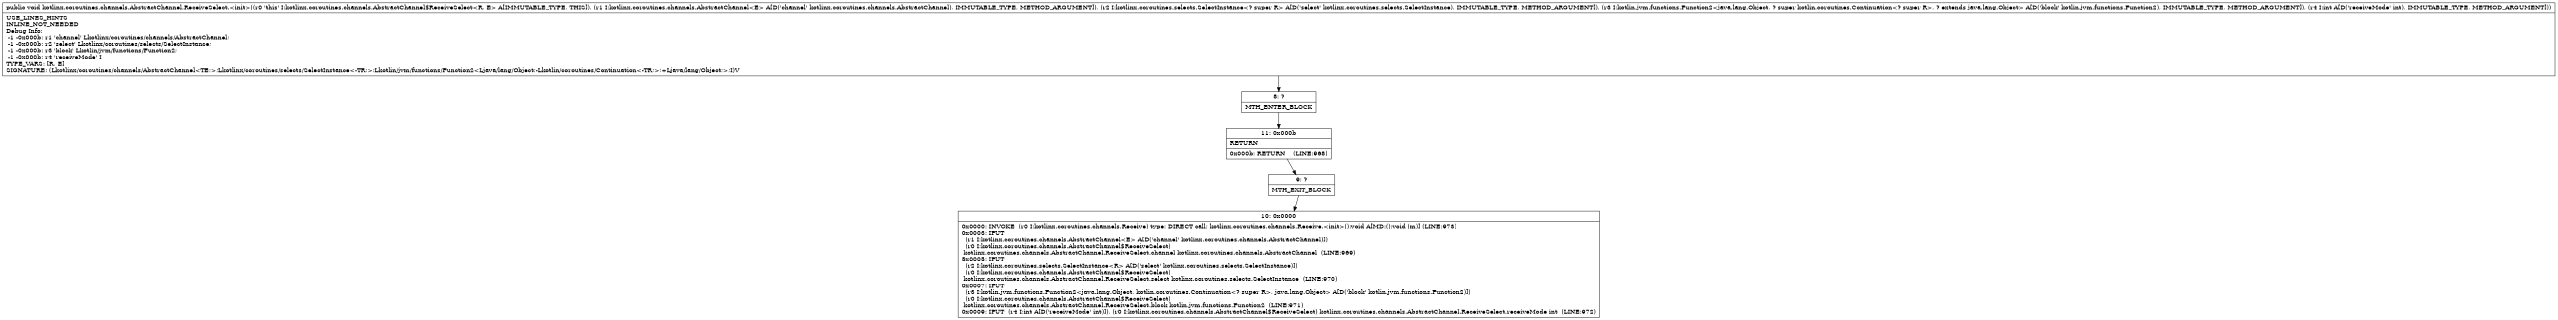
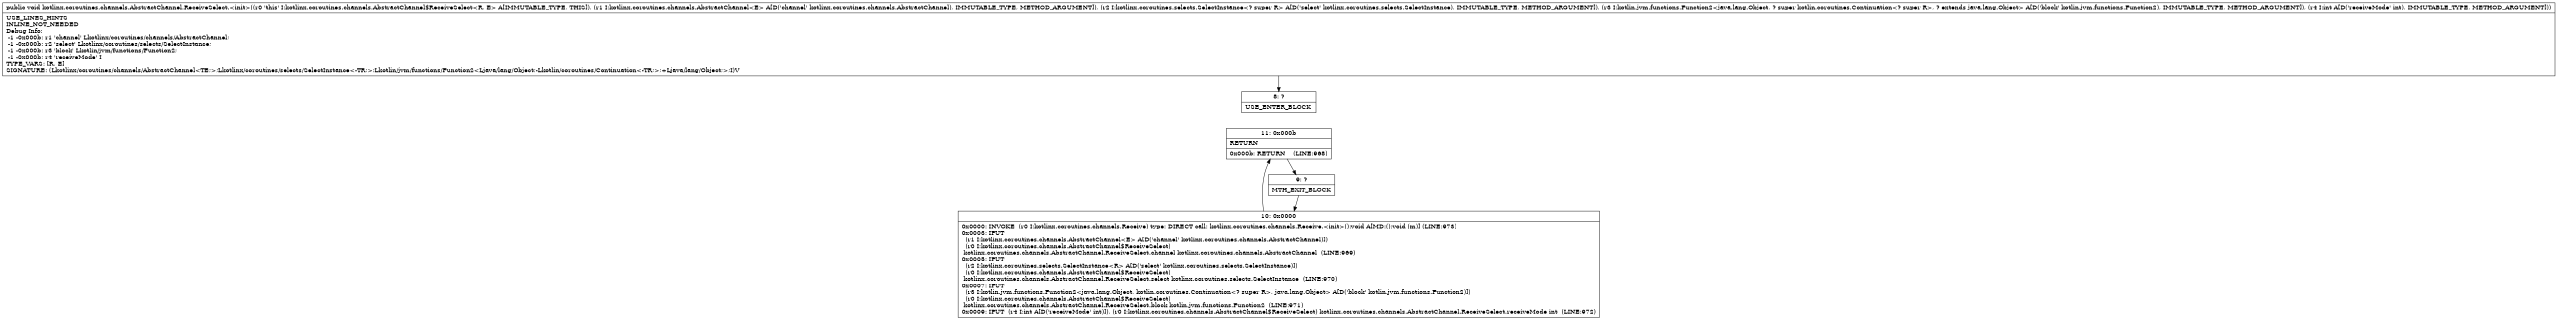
node "8: ?": text "MTH_ENTER_BLOCK" -> "USE_ENTER_BLOCK"
edge "8: ?" -> "11: 0x000b": now "10: 0x0000" -> "11: 0x000b"
node "10: 0x0000": text "5x0005: IPUT" -> "0x0005: IPUT"
